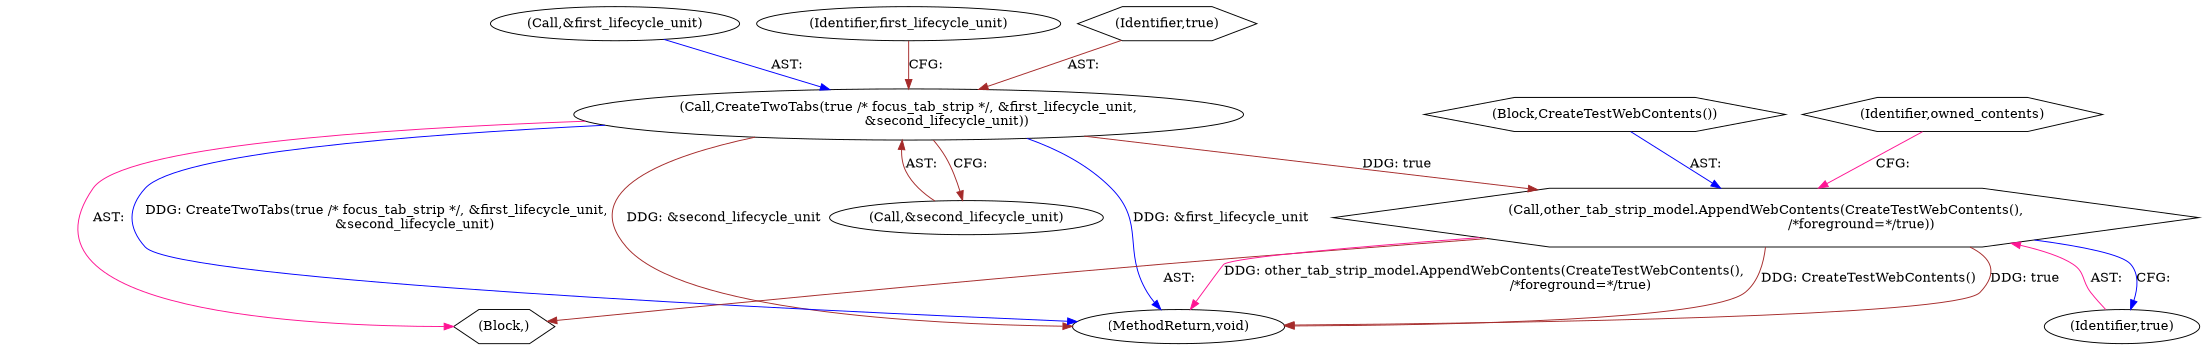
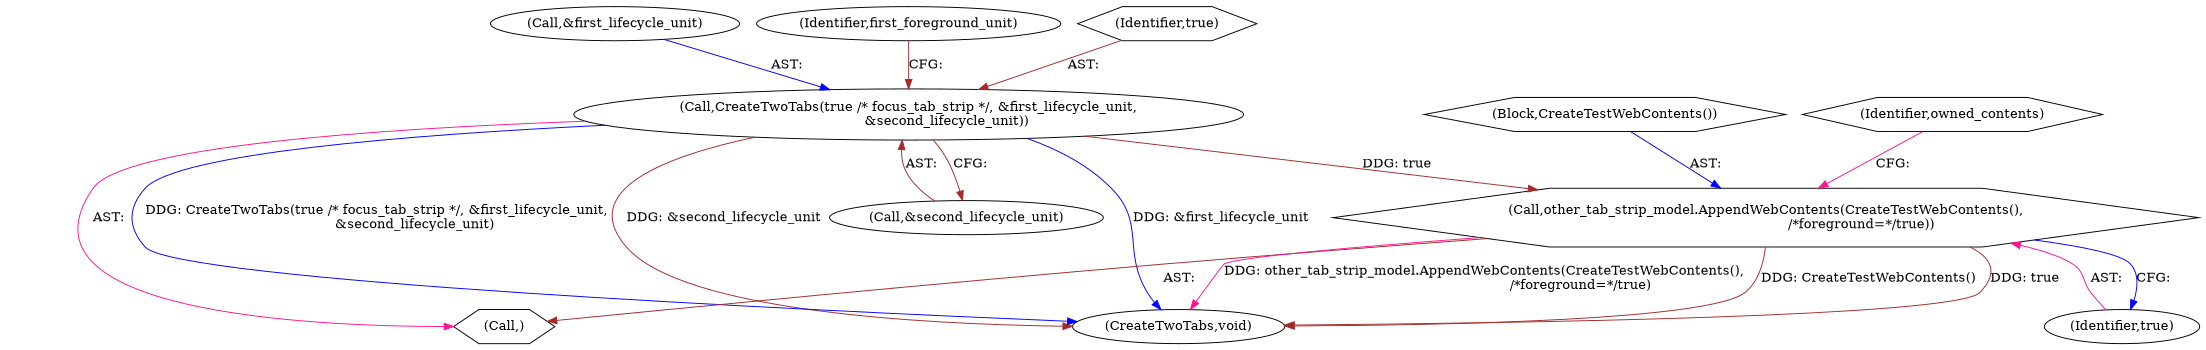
node "(Identifier,first_lifecycle_unit)": label "(Identifier,first_lifecycle_unit)" -> "(Identifier,first_foreground_unit)"
node "(Block,)": label "(Block,)" -> "(Call,)"
node "(MethodReturn,void)": label "(MethodReturn,void)" -> "(CreateTwoTabs,void)"
